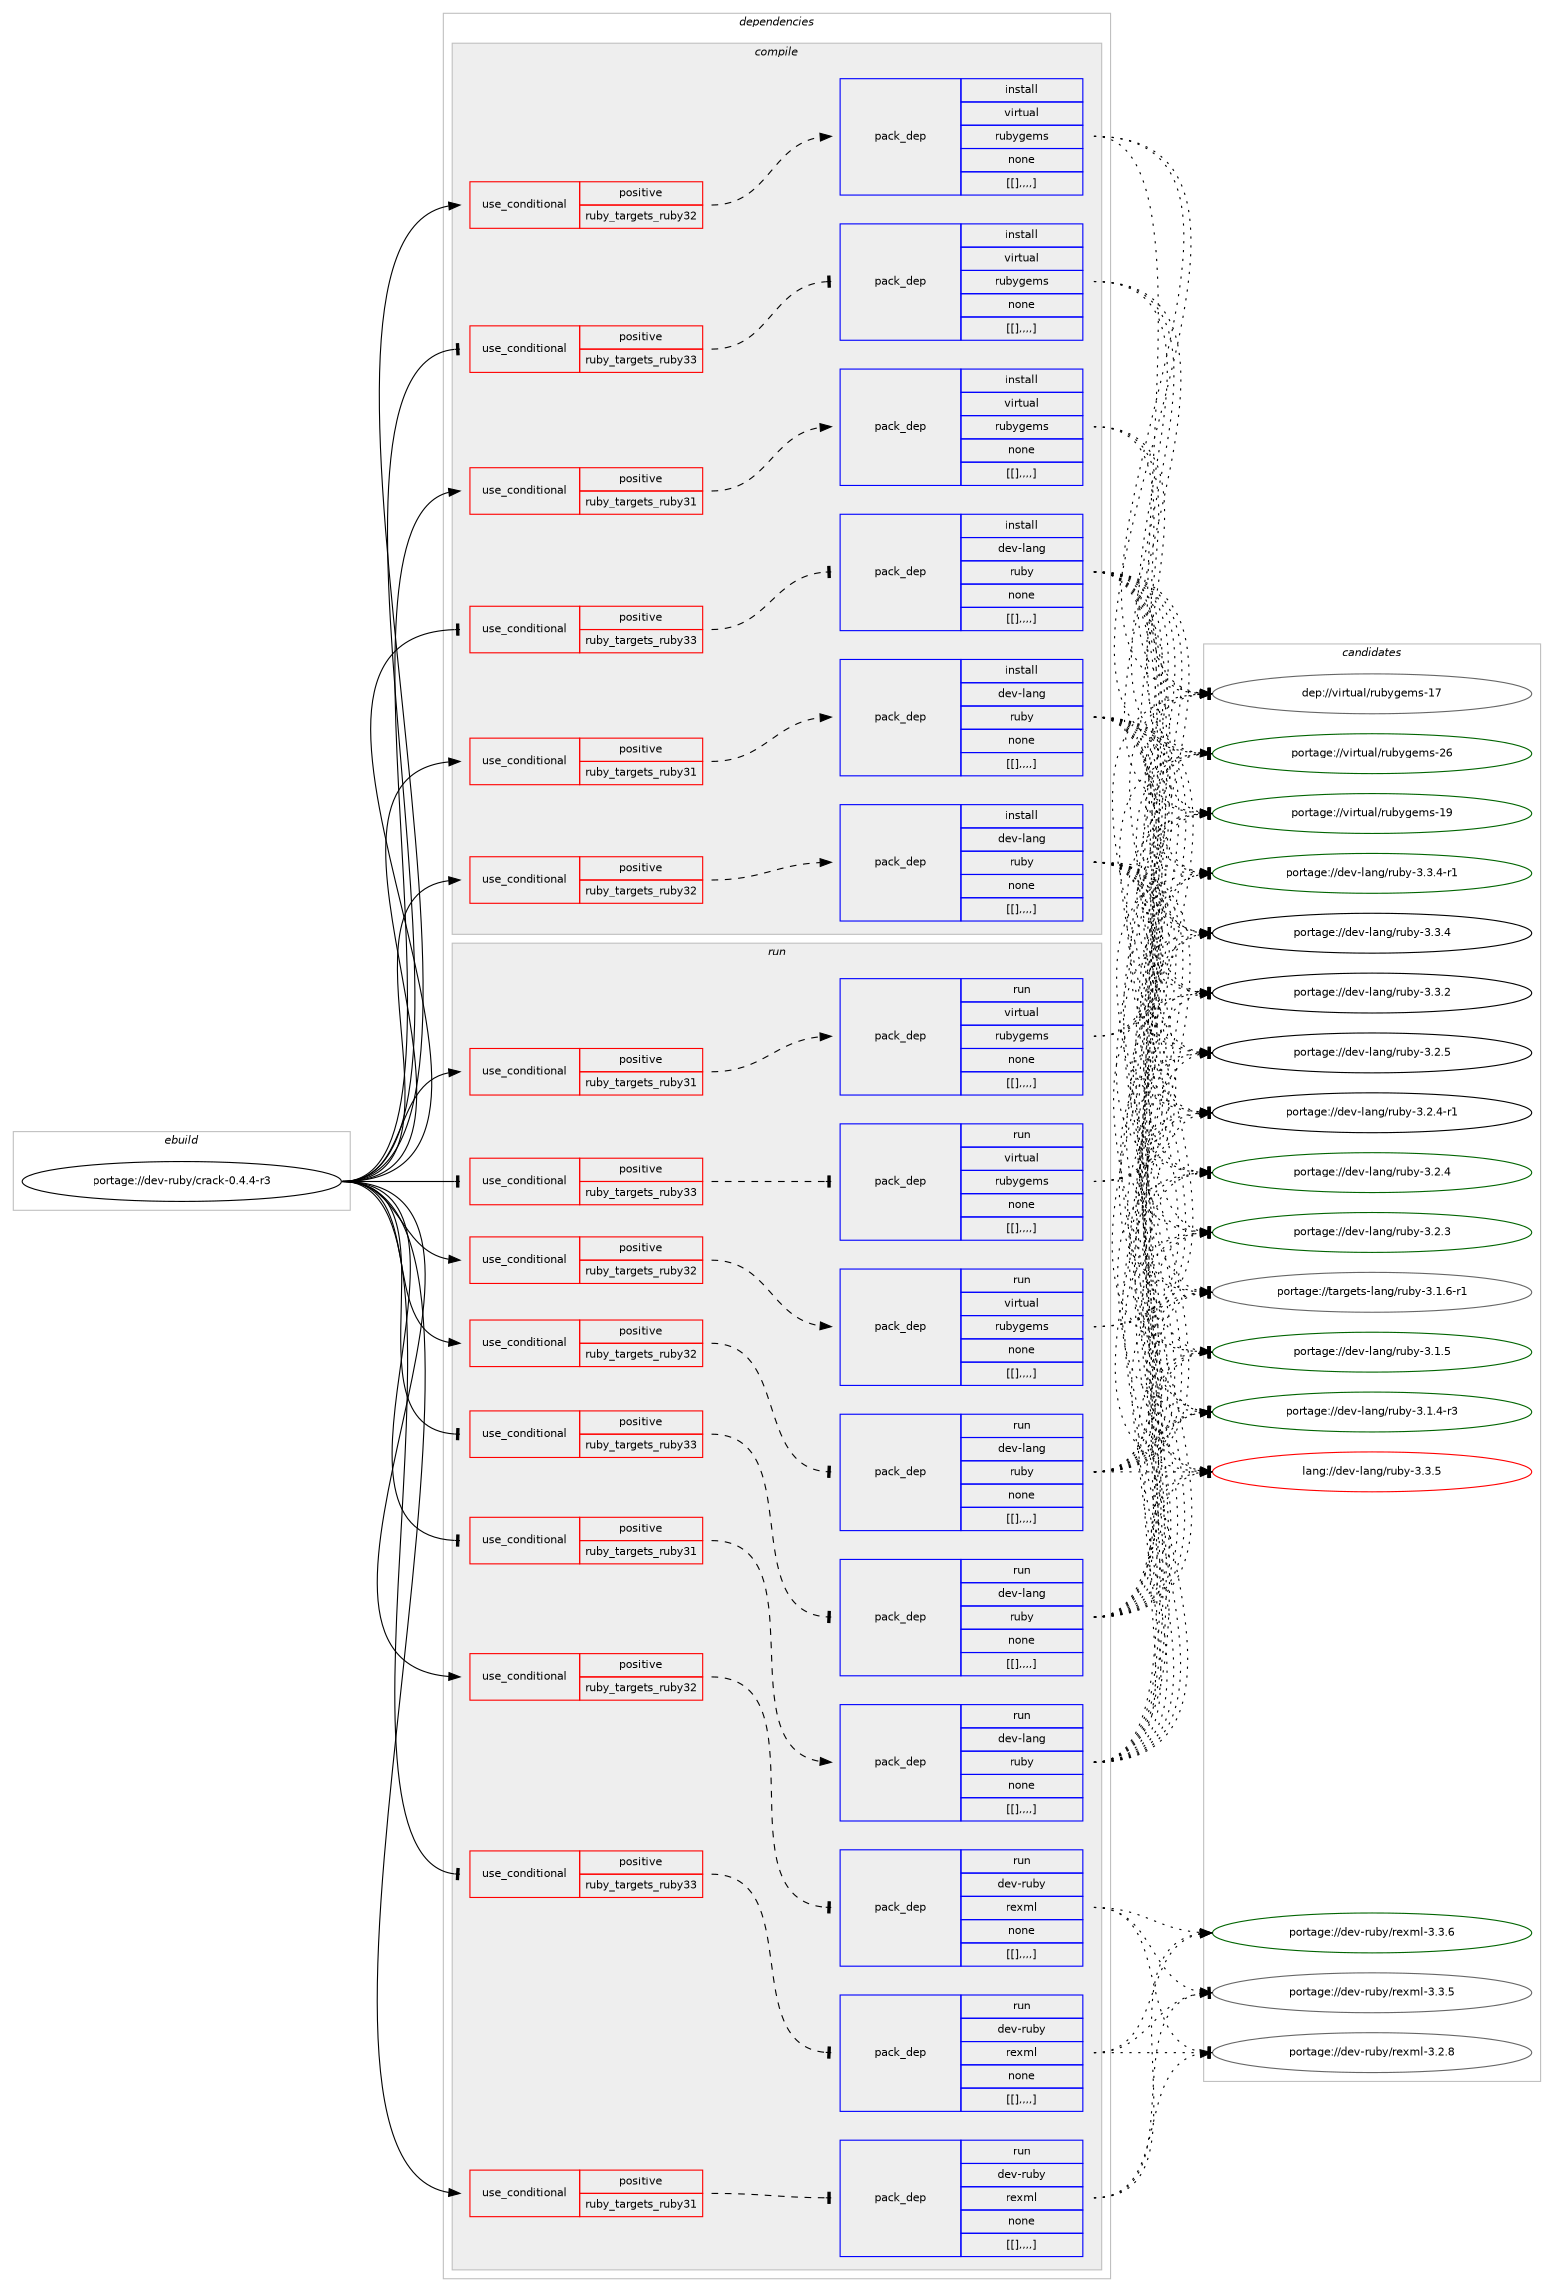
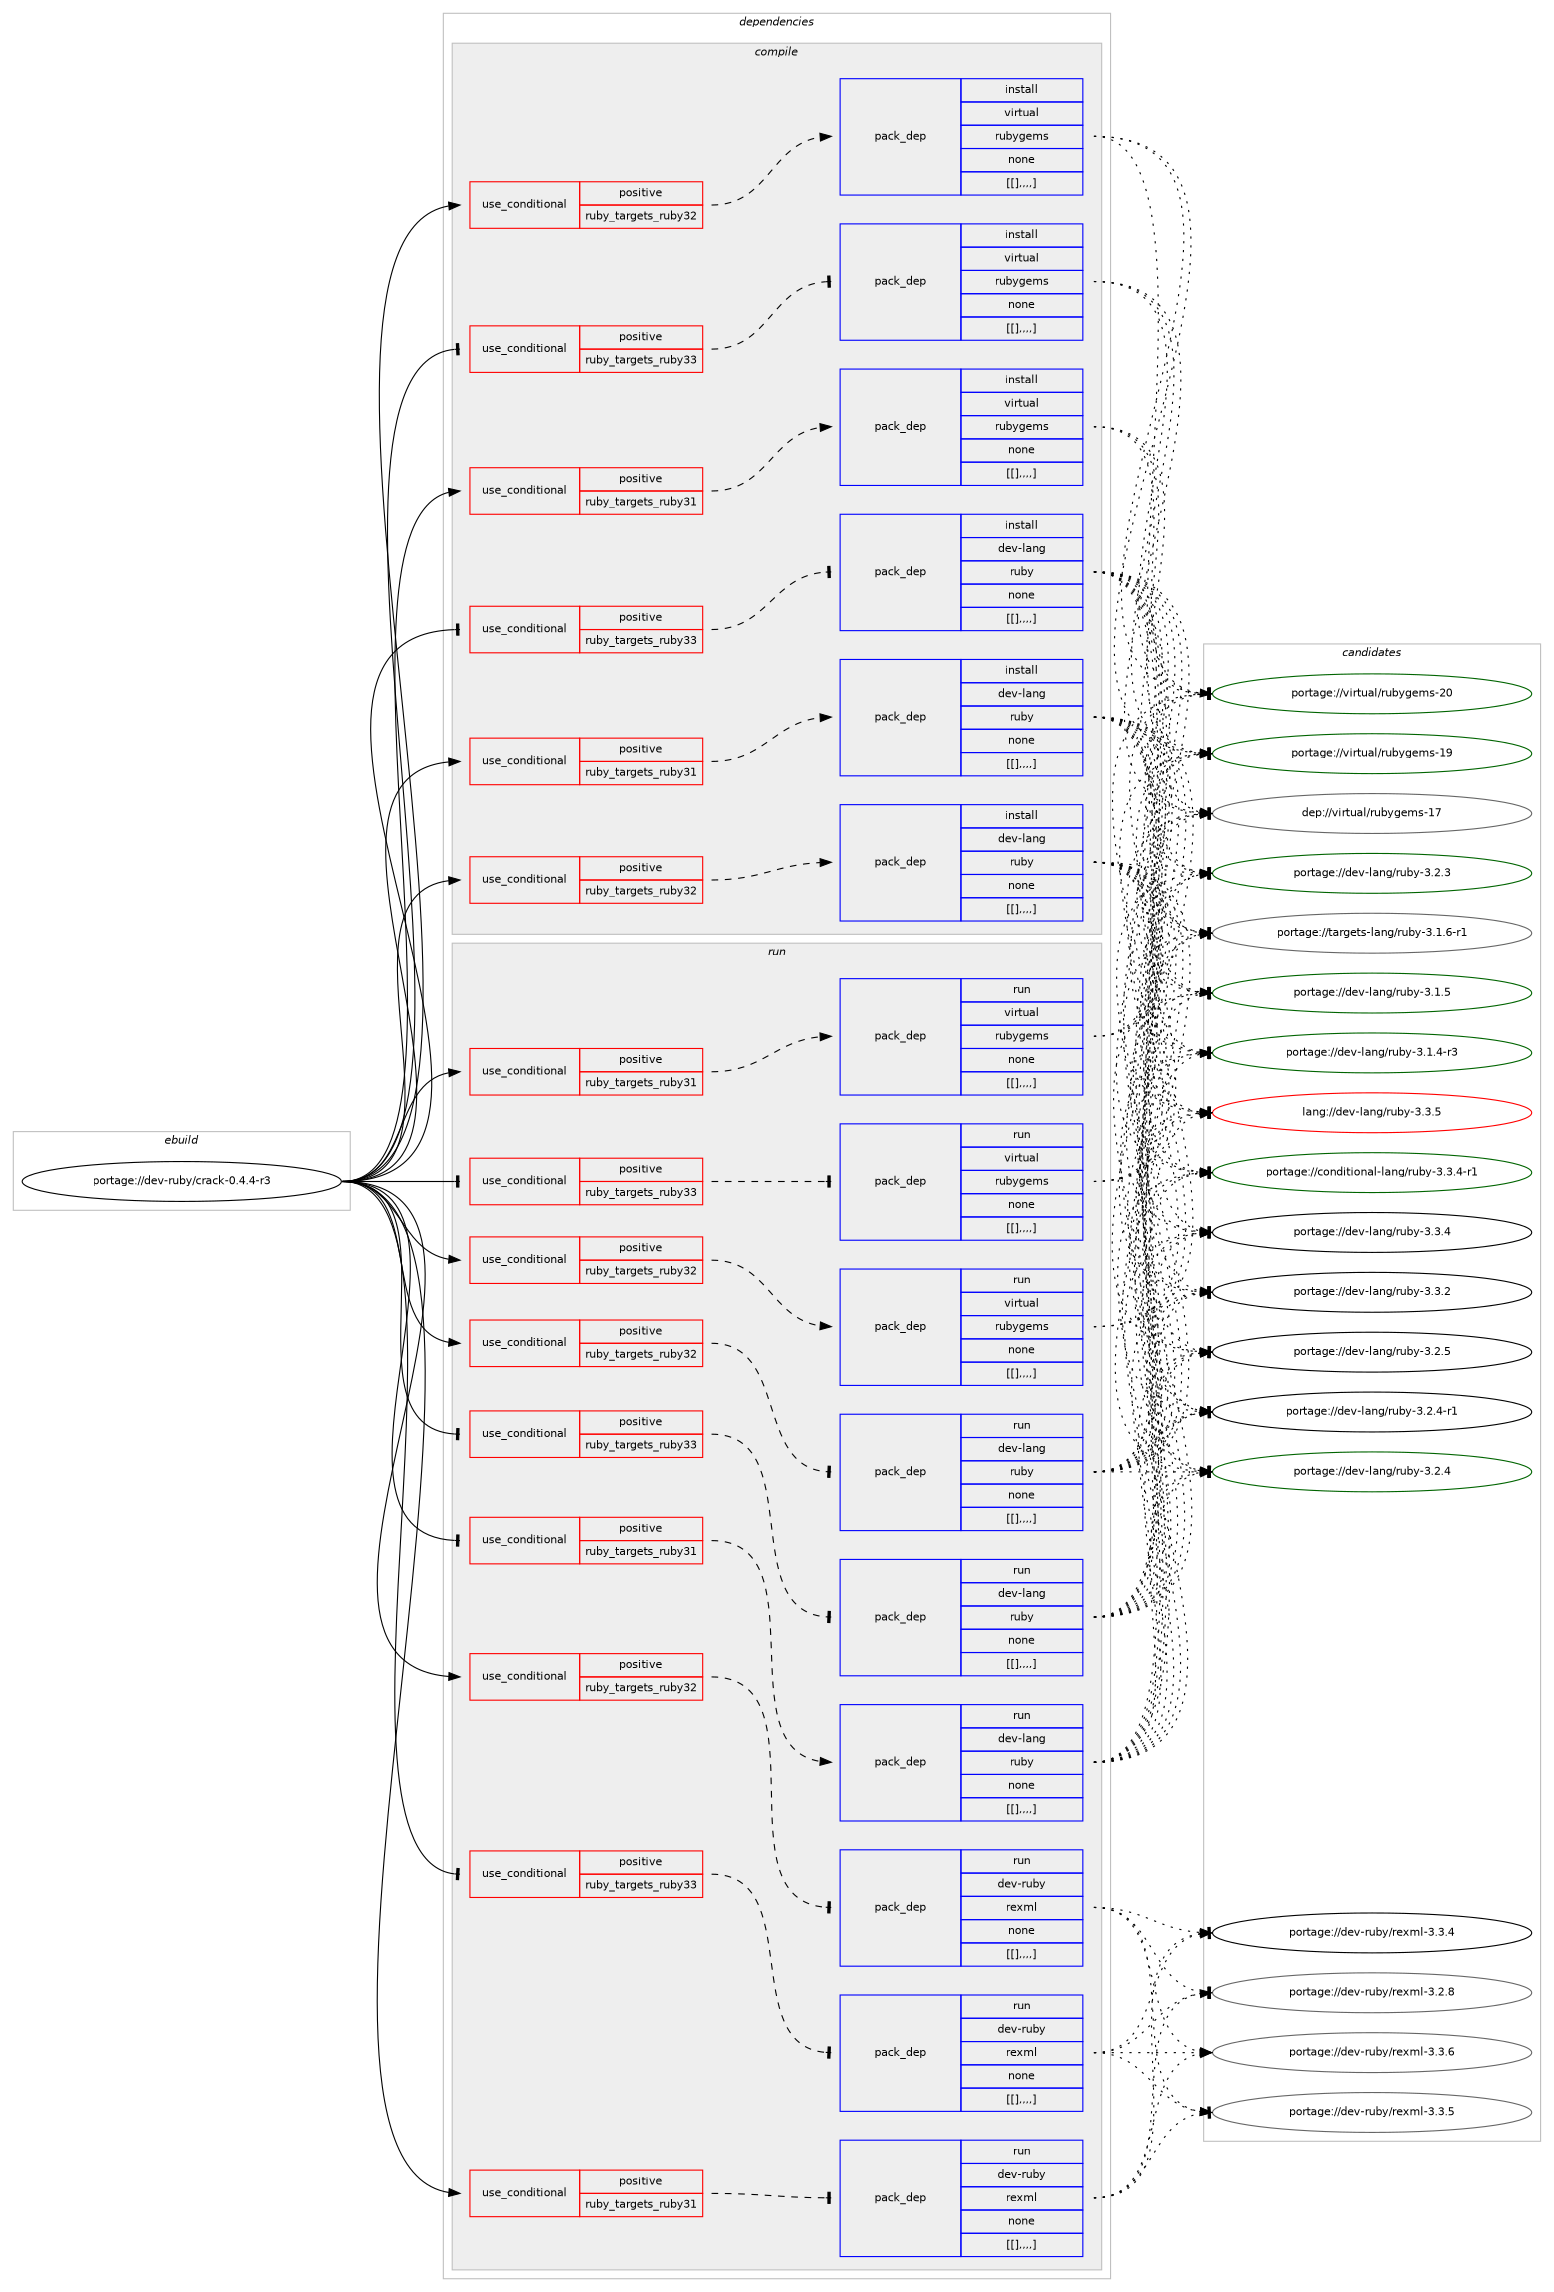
node "portage://virtual/rubygems-26": label "portage://virtual/rubygems-26" -> "portage://virtual/rubygems-20"
node "portage://dev-lang/ruby-3.3.4-r1": label "portage://dev-lang/ruby-3.3.4-r1" -> "portage://conditional-lang/ruby-3.3.4-r1"
node "portage://dev-ruby/rexml-3.3.6": color darkgreen -> gray40
node "portage://dev-ruby/rexml-3.3.4": added
